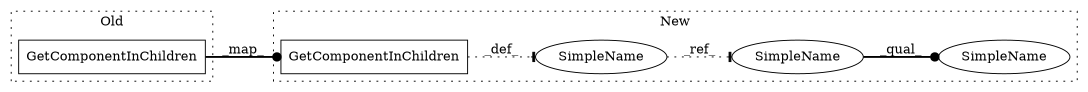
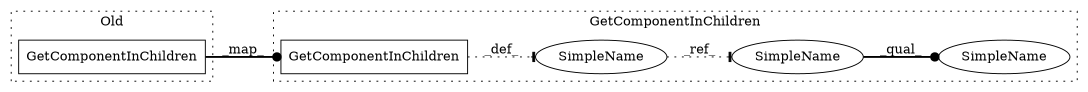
cluster "New": label "New" -> "GetComponentInChildren"
